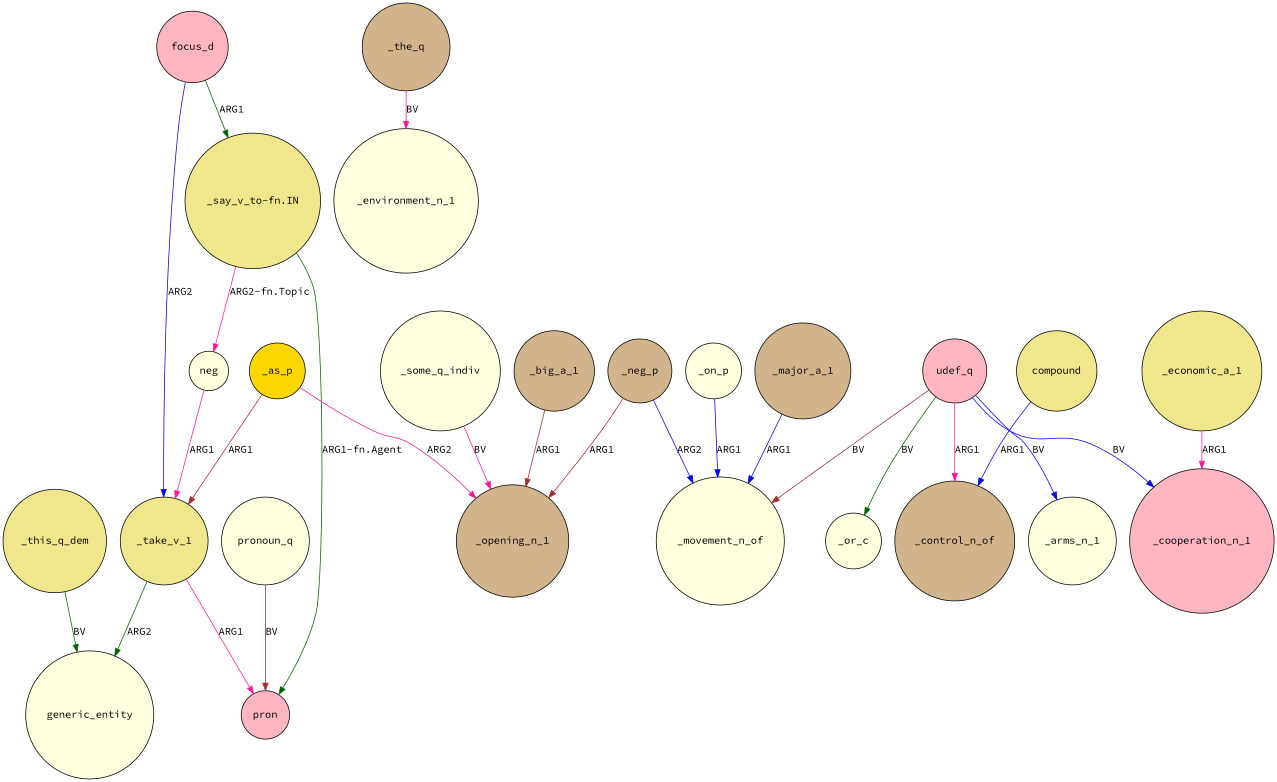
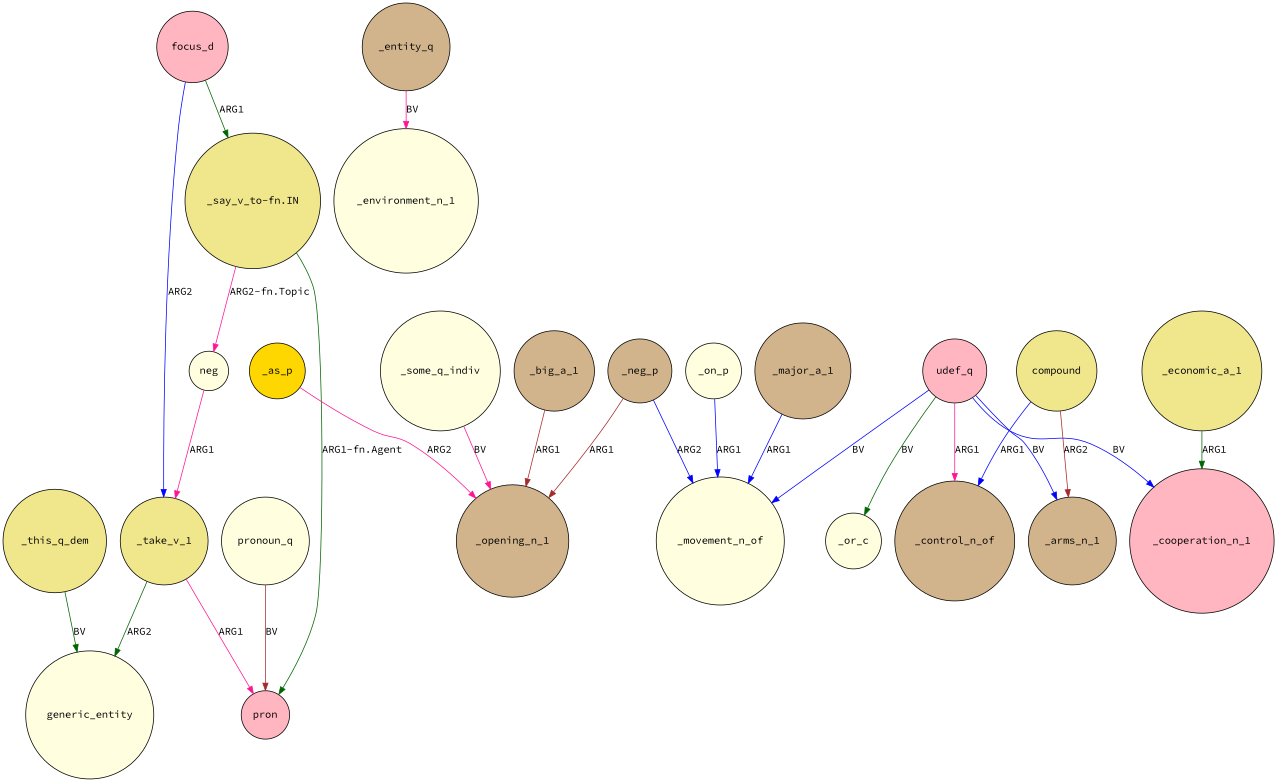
node "_the_q": label "_the_q" -> "_entity_q"
edge "udef_q" -> "_movement_n_of": color brown -> blue
edge "_as_p" -> "_take_v_1": removed, label "ARG1"
edge "_economic_a_1" -> "_cooperation_n_1": color deeppink -> darkgreen
edge "compound" -> "_arms_n_1": added, label "ARG2"
node "_arms_n_1": fillcolor lightyellow -> tan
